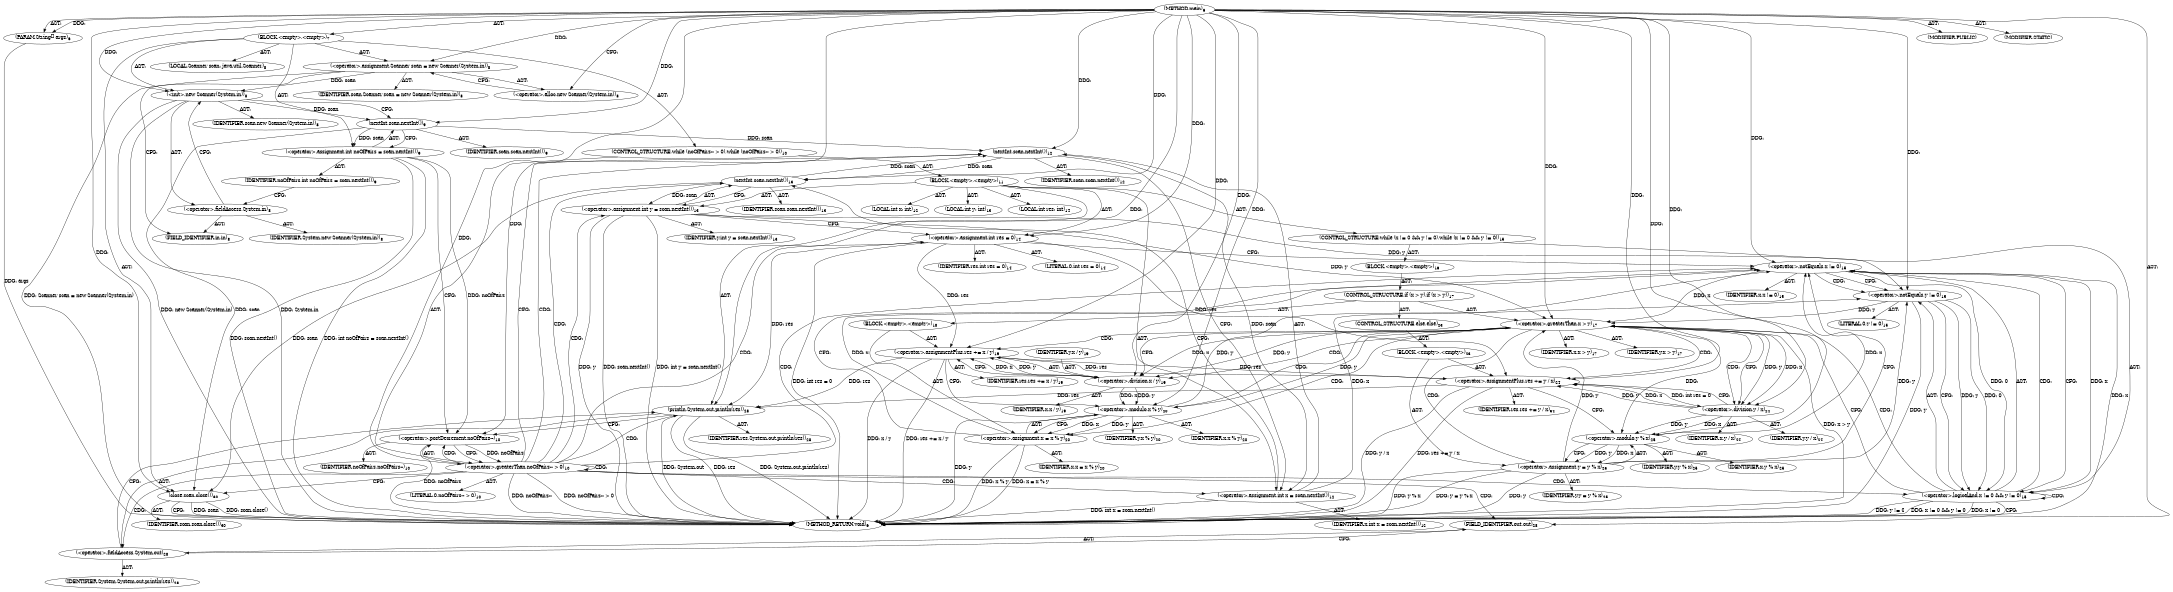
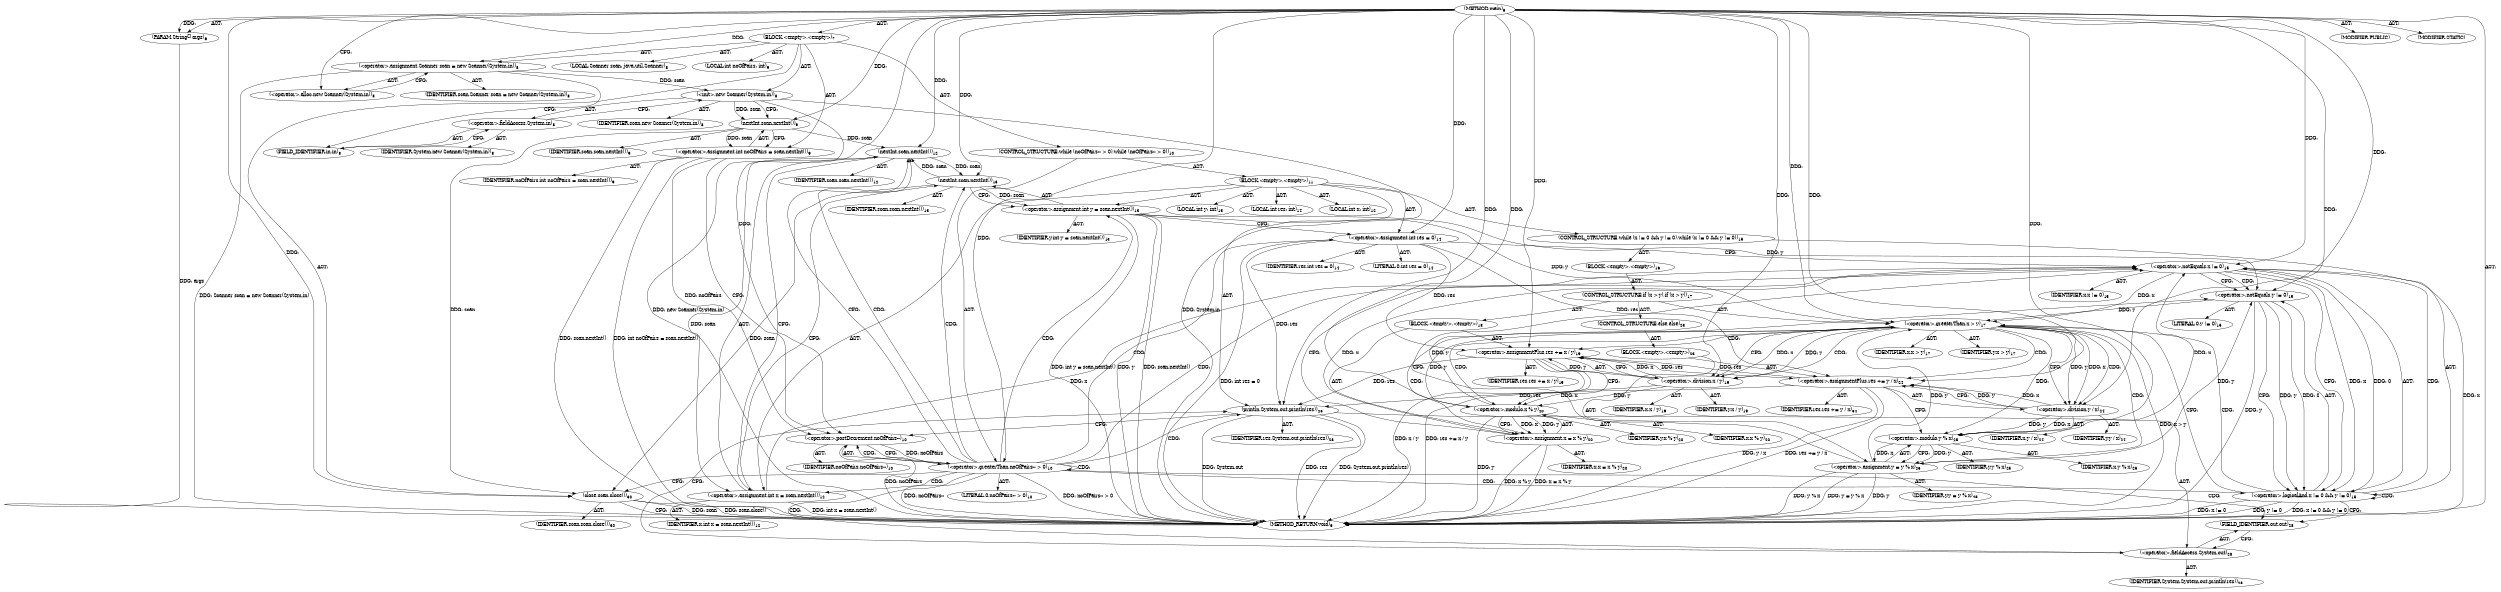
edge "(METHOD,main)" -> "(<init>,new Scanner(System.in))": removed, label "DDG:"
node "(LOCAL,int noOfPairs: int)": added
edge "(IDENTIFIER,noOfPairs,int noOfPairs = scan.nextInt())" -> "(<operator>.fieldAccess,System.in)": now "(FIELD_IDENTIFIER,in,in)" -> "(<operator>.fieldAccess,System.in)"
edge "(IDENTIFIER,y,x / y)" -> "(<operator>.division,x / y)": reversed
edge "(<operator>.assignmentPlus,res += y / x)" -> "(<operator>.division,y / x)": label "DDG: int res = 0" -> "AST: "
